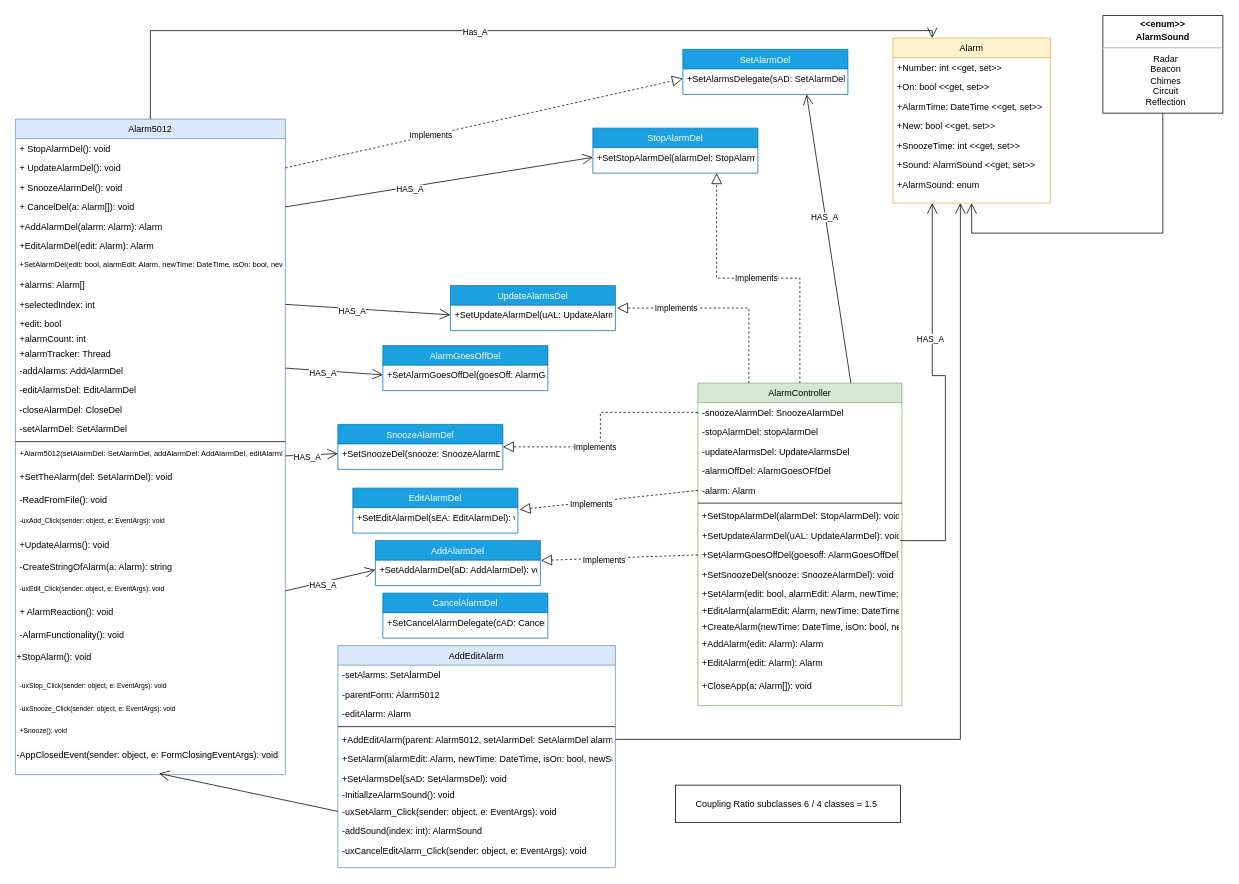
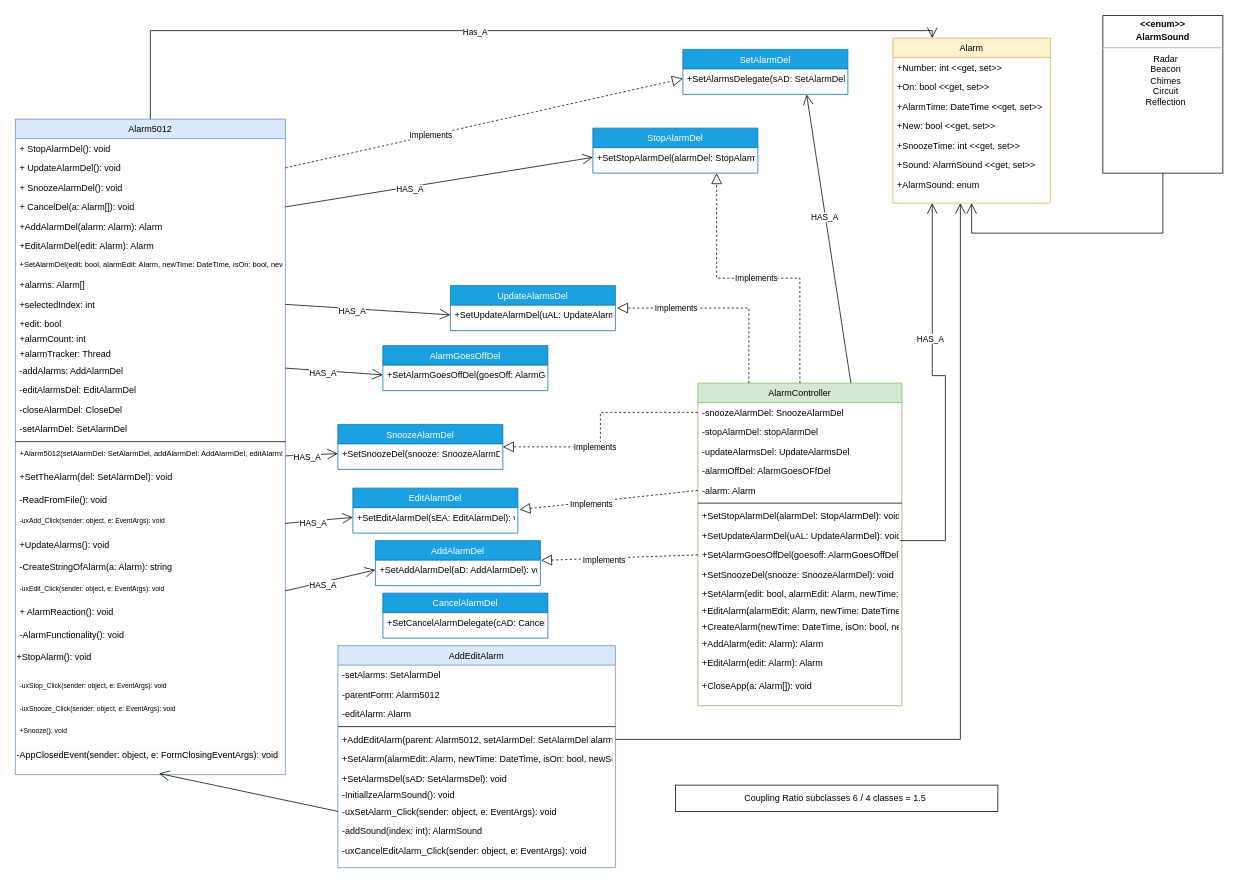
node "<<enum>> AlarmSound Radar Beacon Chimes Circuit Reflection": size 120x98 -> 120x158
edge "-uxAdd_Click(sender: object, e: EventArgs): void" -> "+SetEditAlarmDel(sEA: EditAlarmDel): void": added, label "HAS_A"
node "Coupling Ratio subclasses 6 / 4 classes = 1.5": size 225x38 -> 323x26
